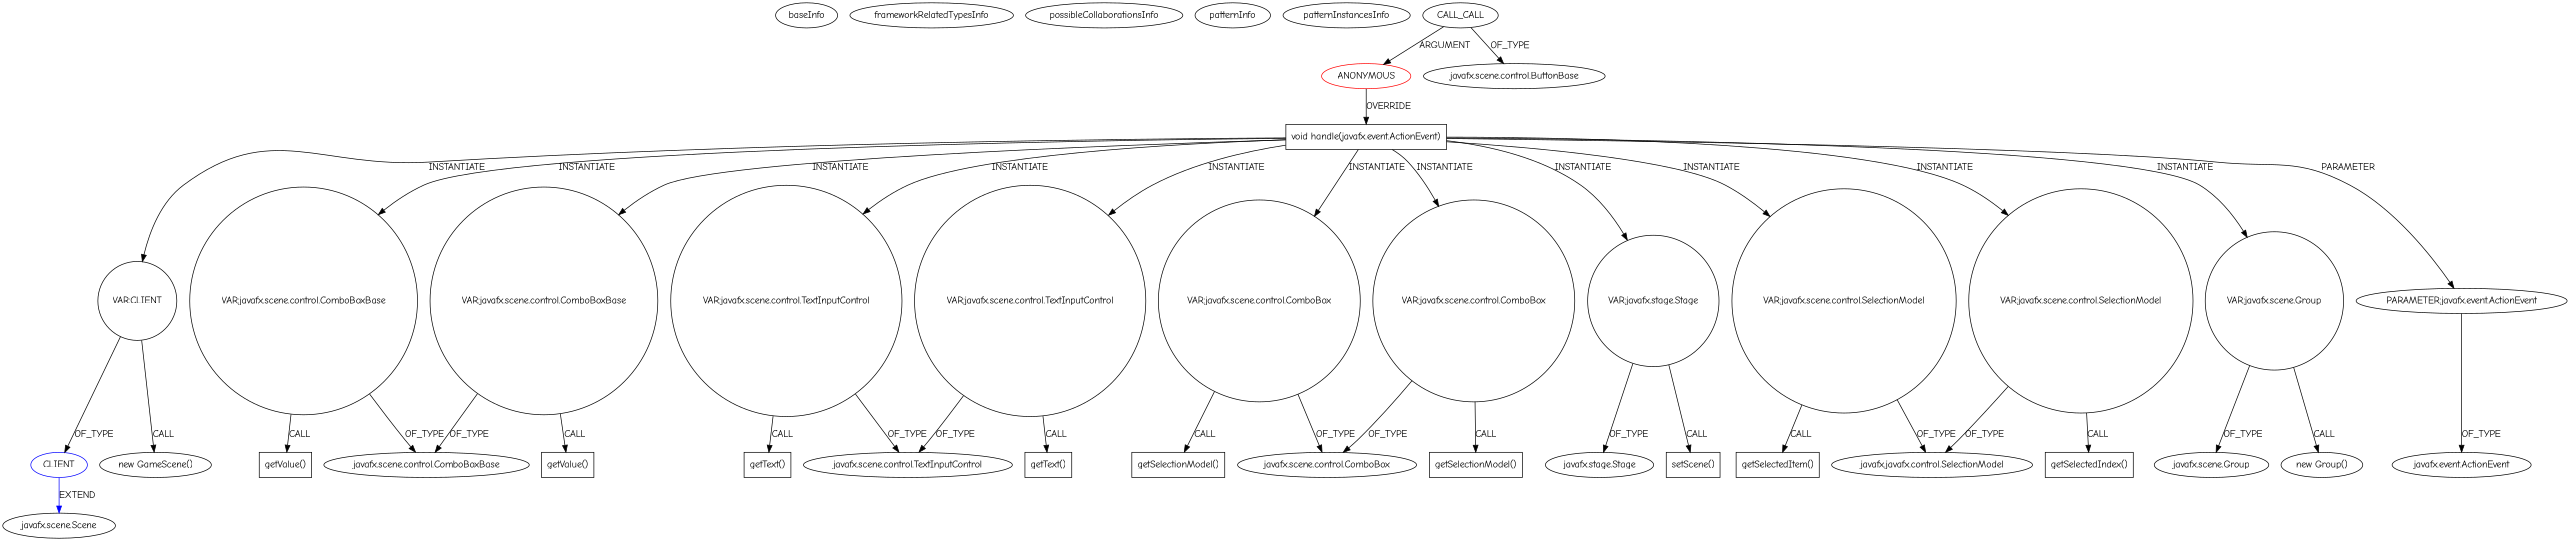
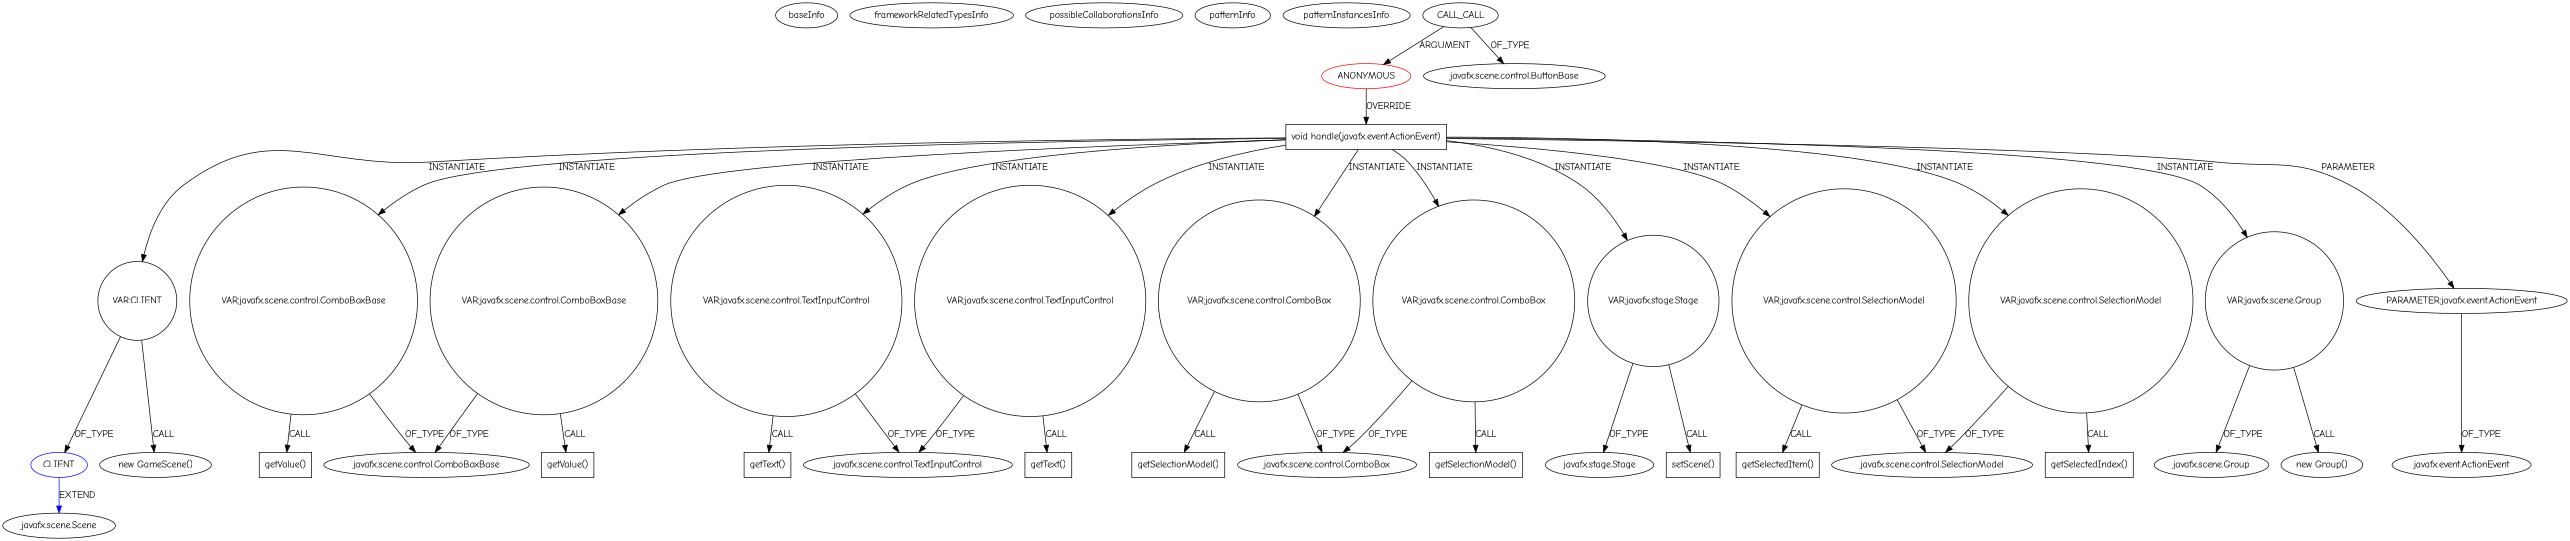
node "javafx.javafx.control.SelectionModel": label "javafx.javafx.control.SelectionModel" -> "javafx.scene.control.SelectionModel"
